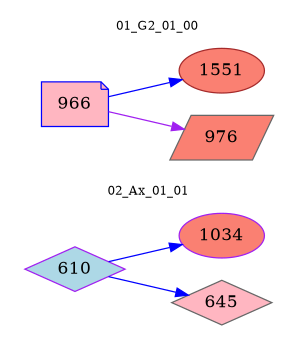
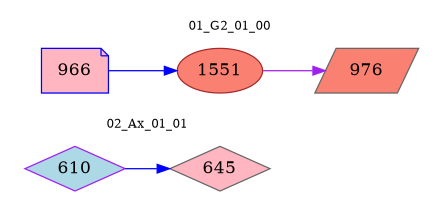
edge "966" -> "976": now "1551" -> "976"
node "1034": removed
